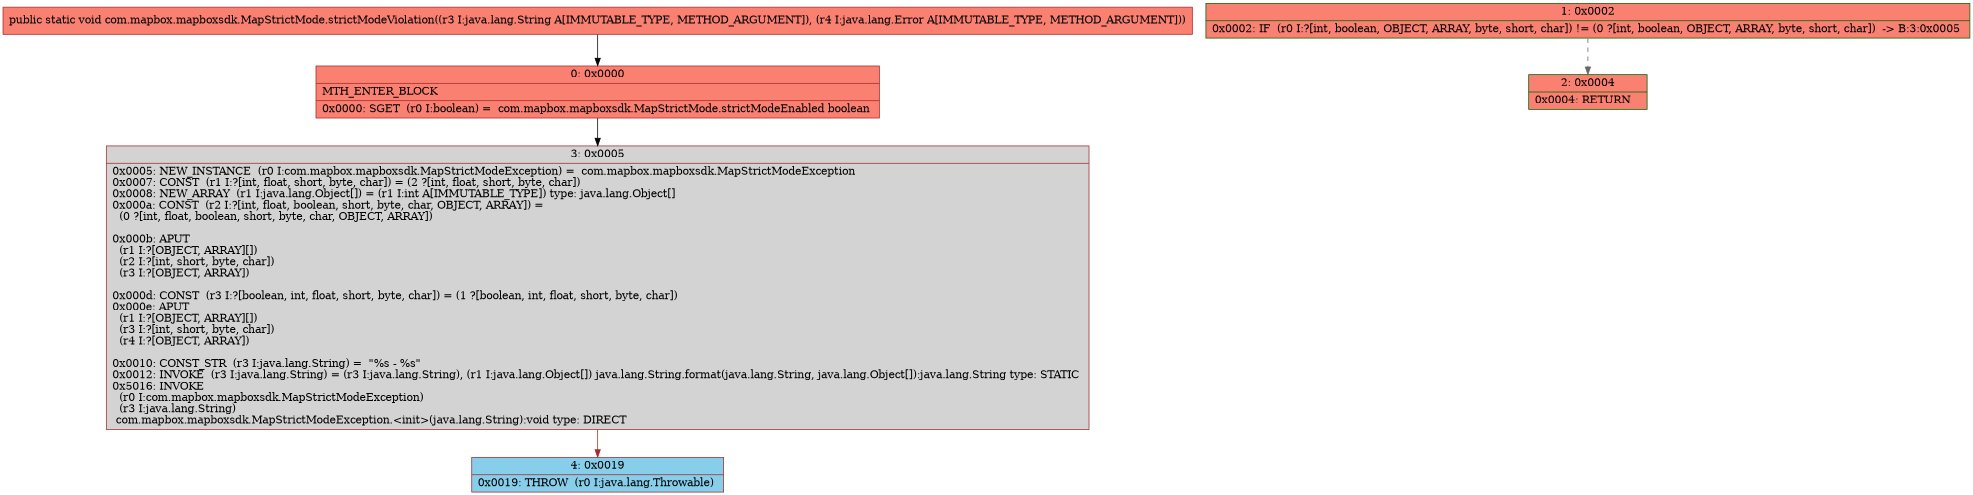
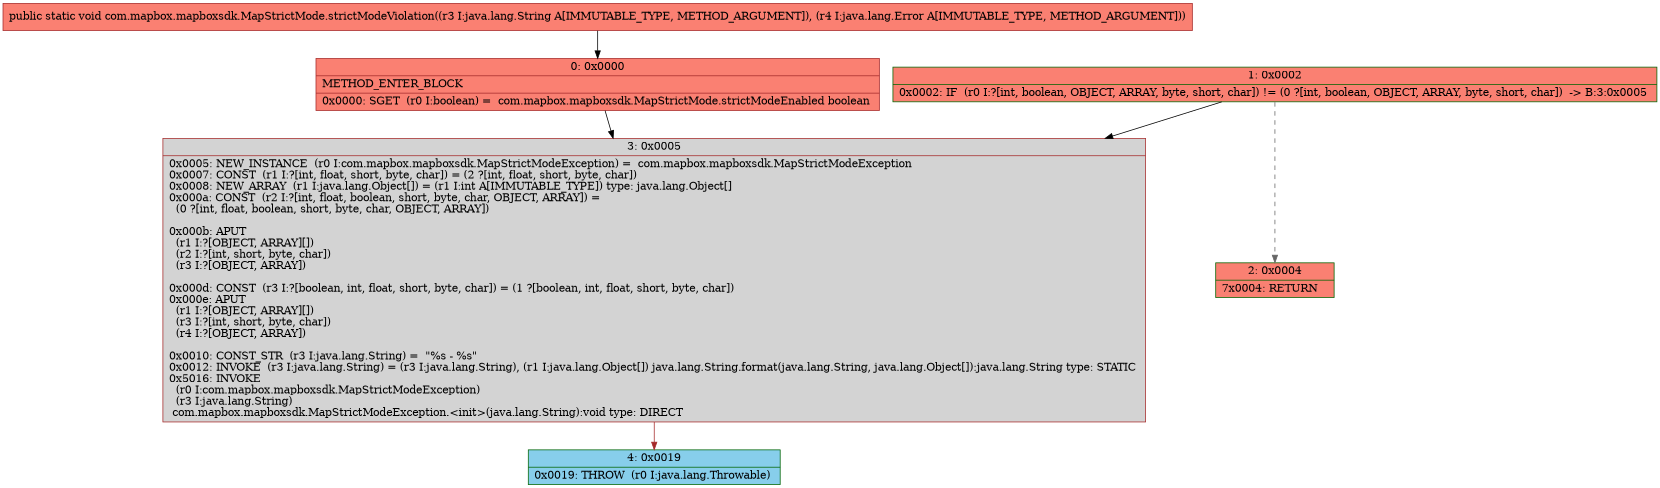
node "0: 0x0000": text "MTH_ENTER_BLOCK" -> "METHOD_ENTER_BLOCK"
node "2: 0x0004": text "0x0004: RETURN" -> "7x0004: RETURN"
edge "1: 0x0002" -> "3: 0x0005": added
node "4: 0x0019": color brown -> darkgreen
